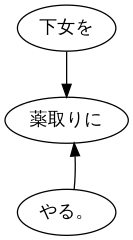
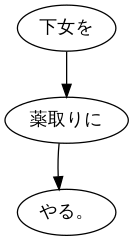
edge "やる。" -> "薬取りに": reversed
